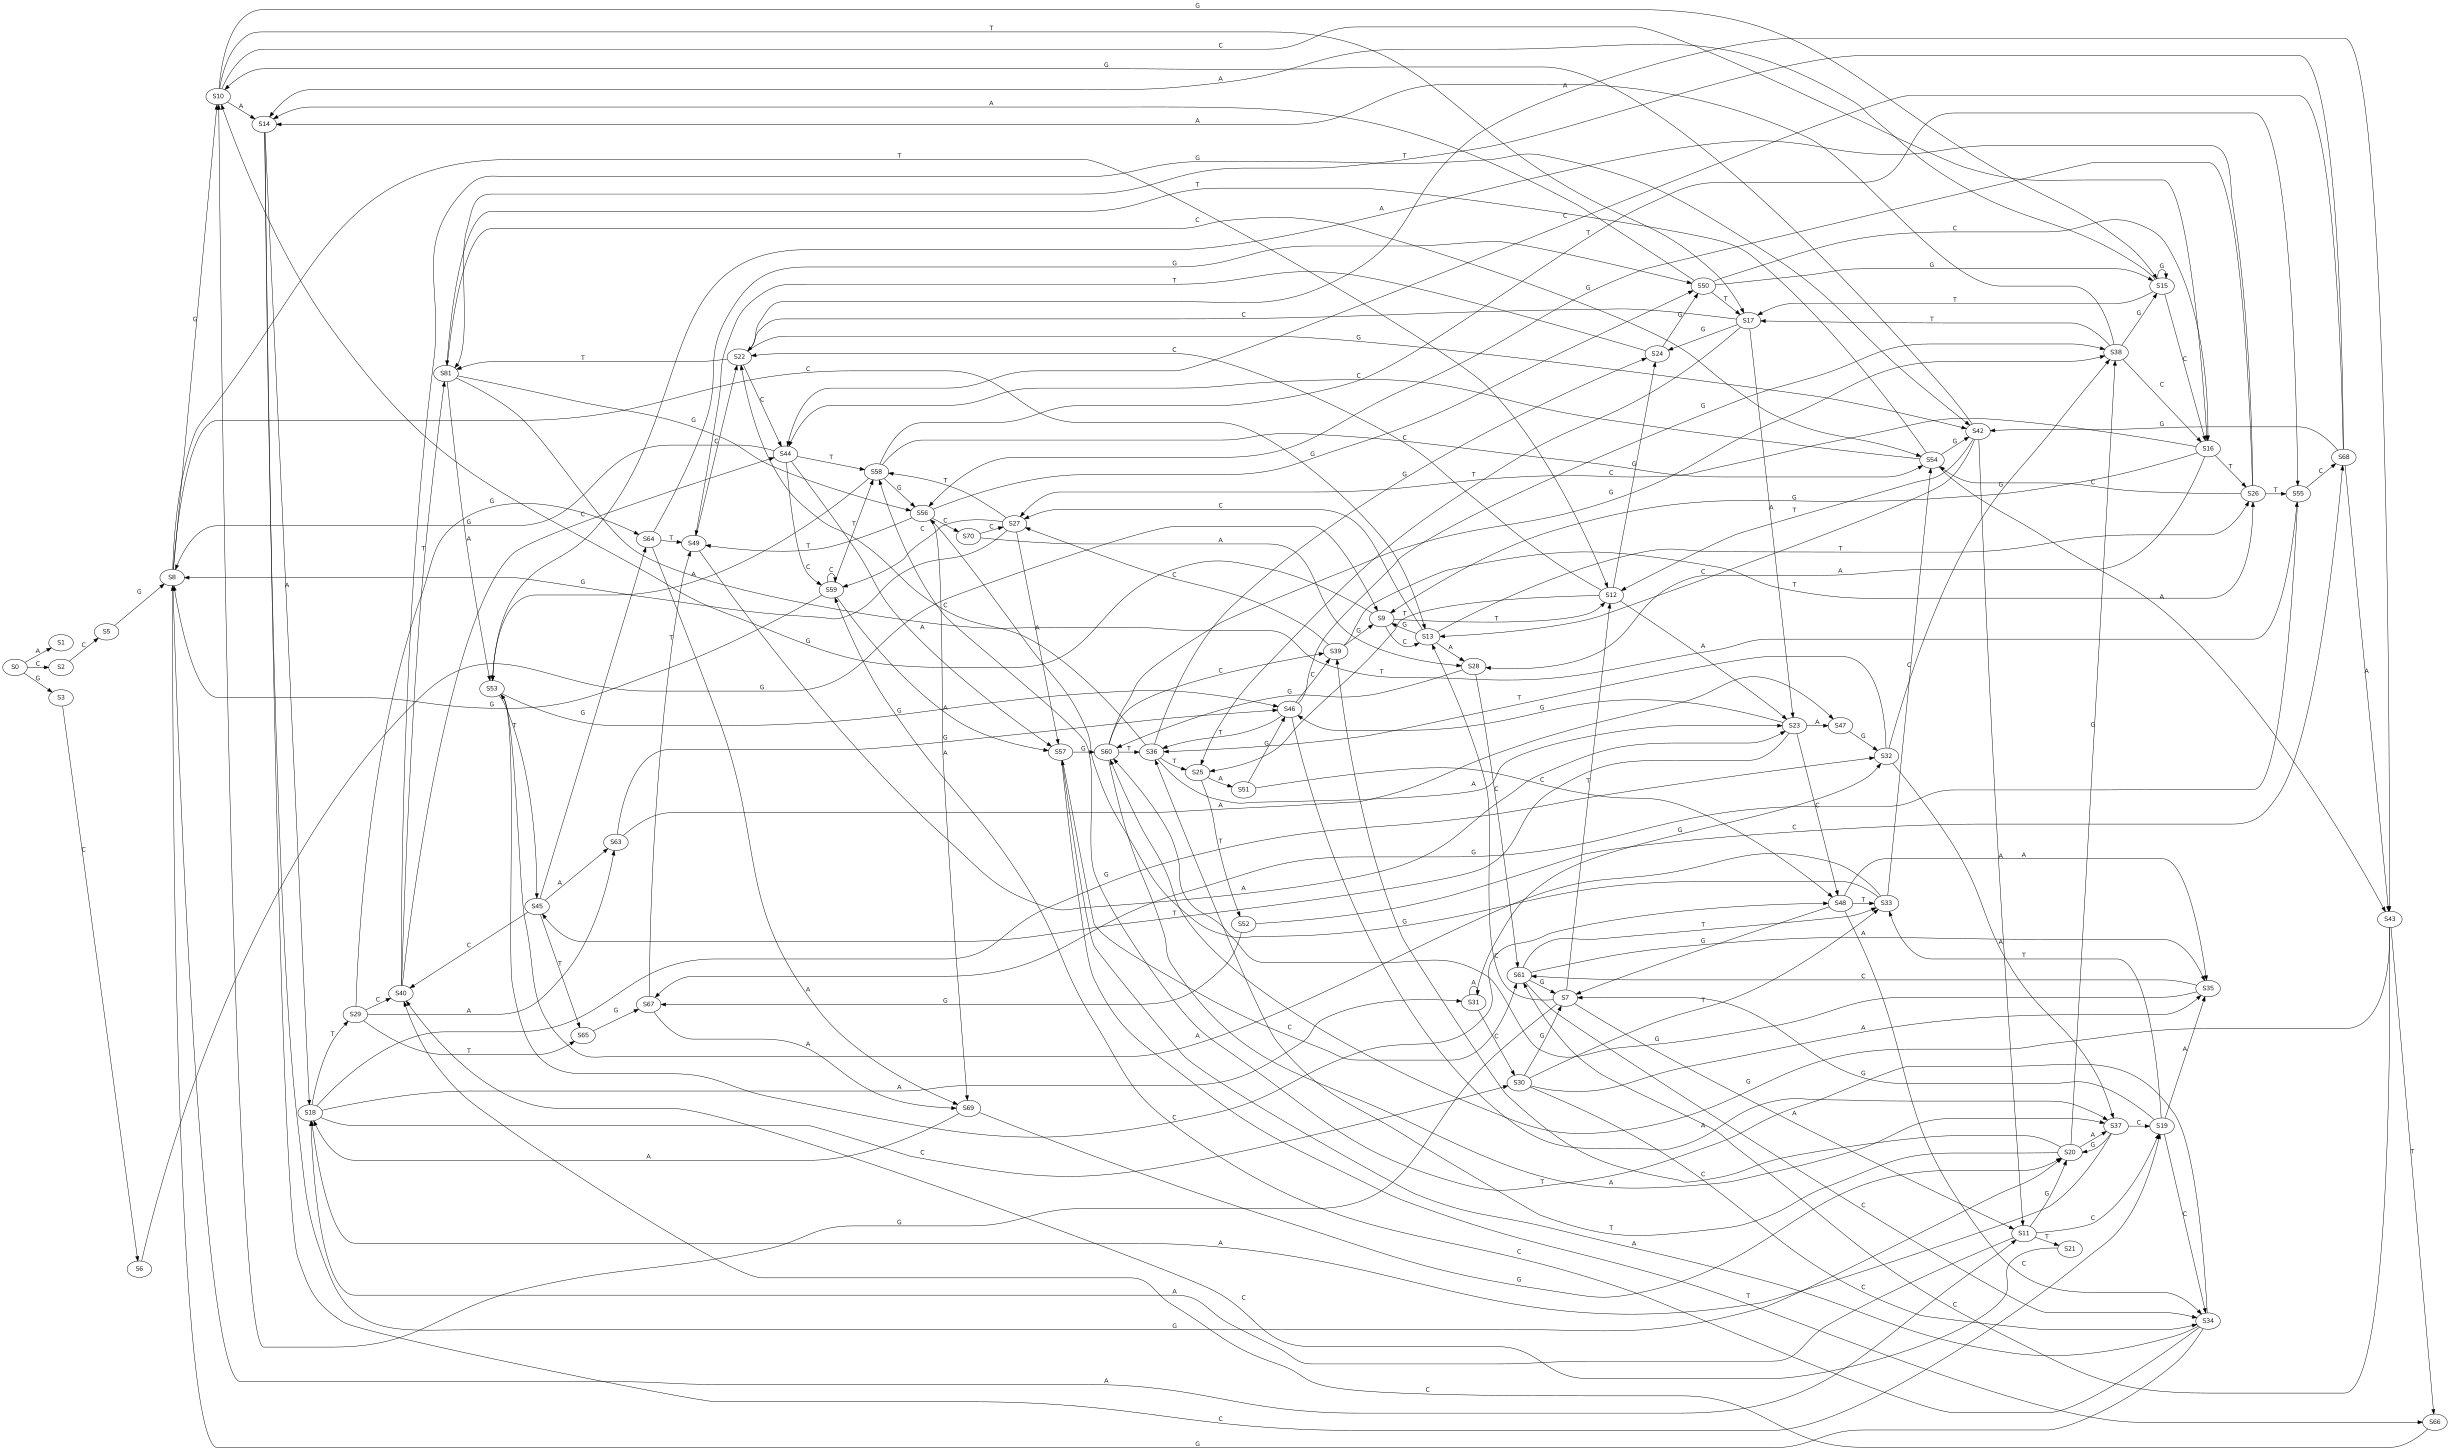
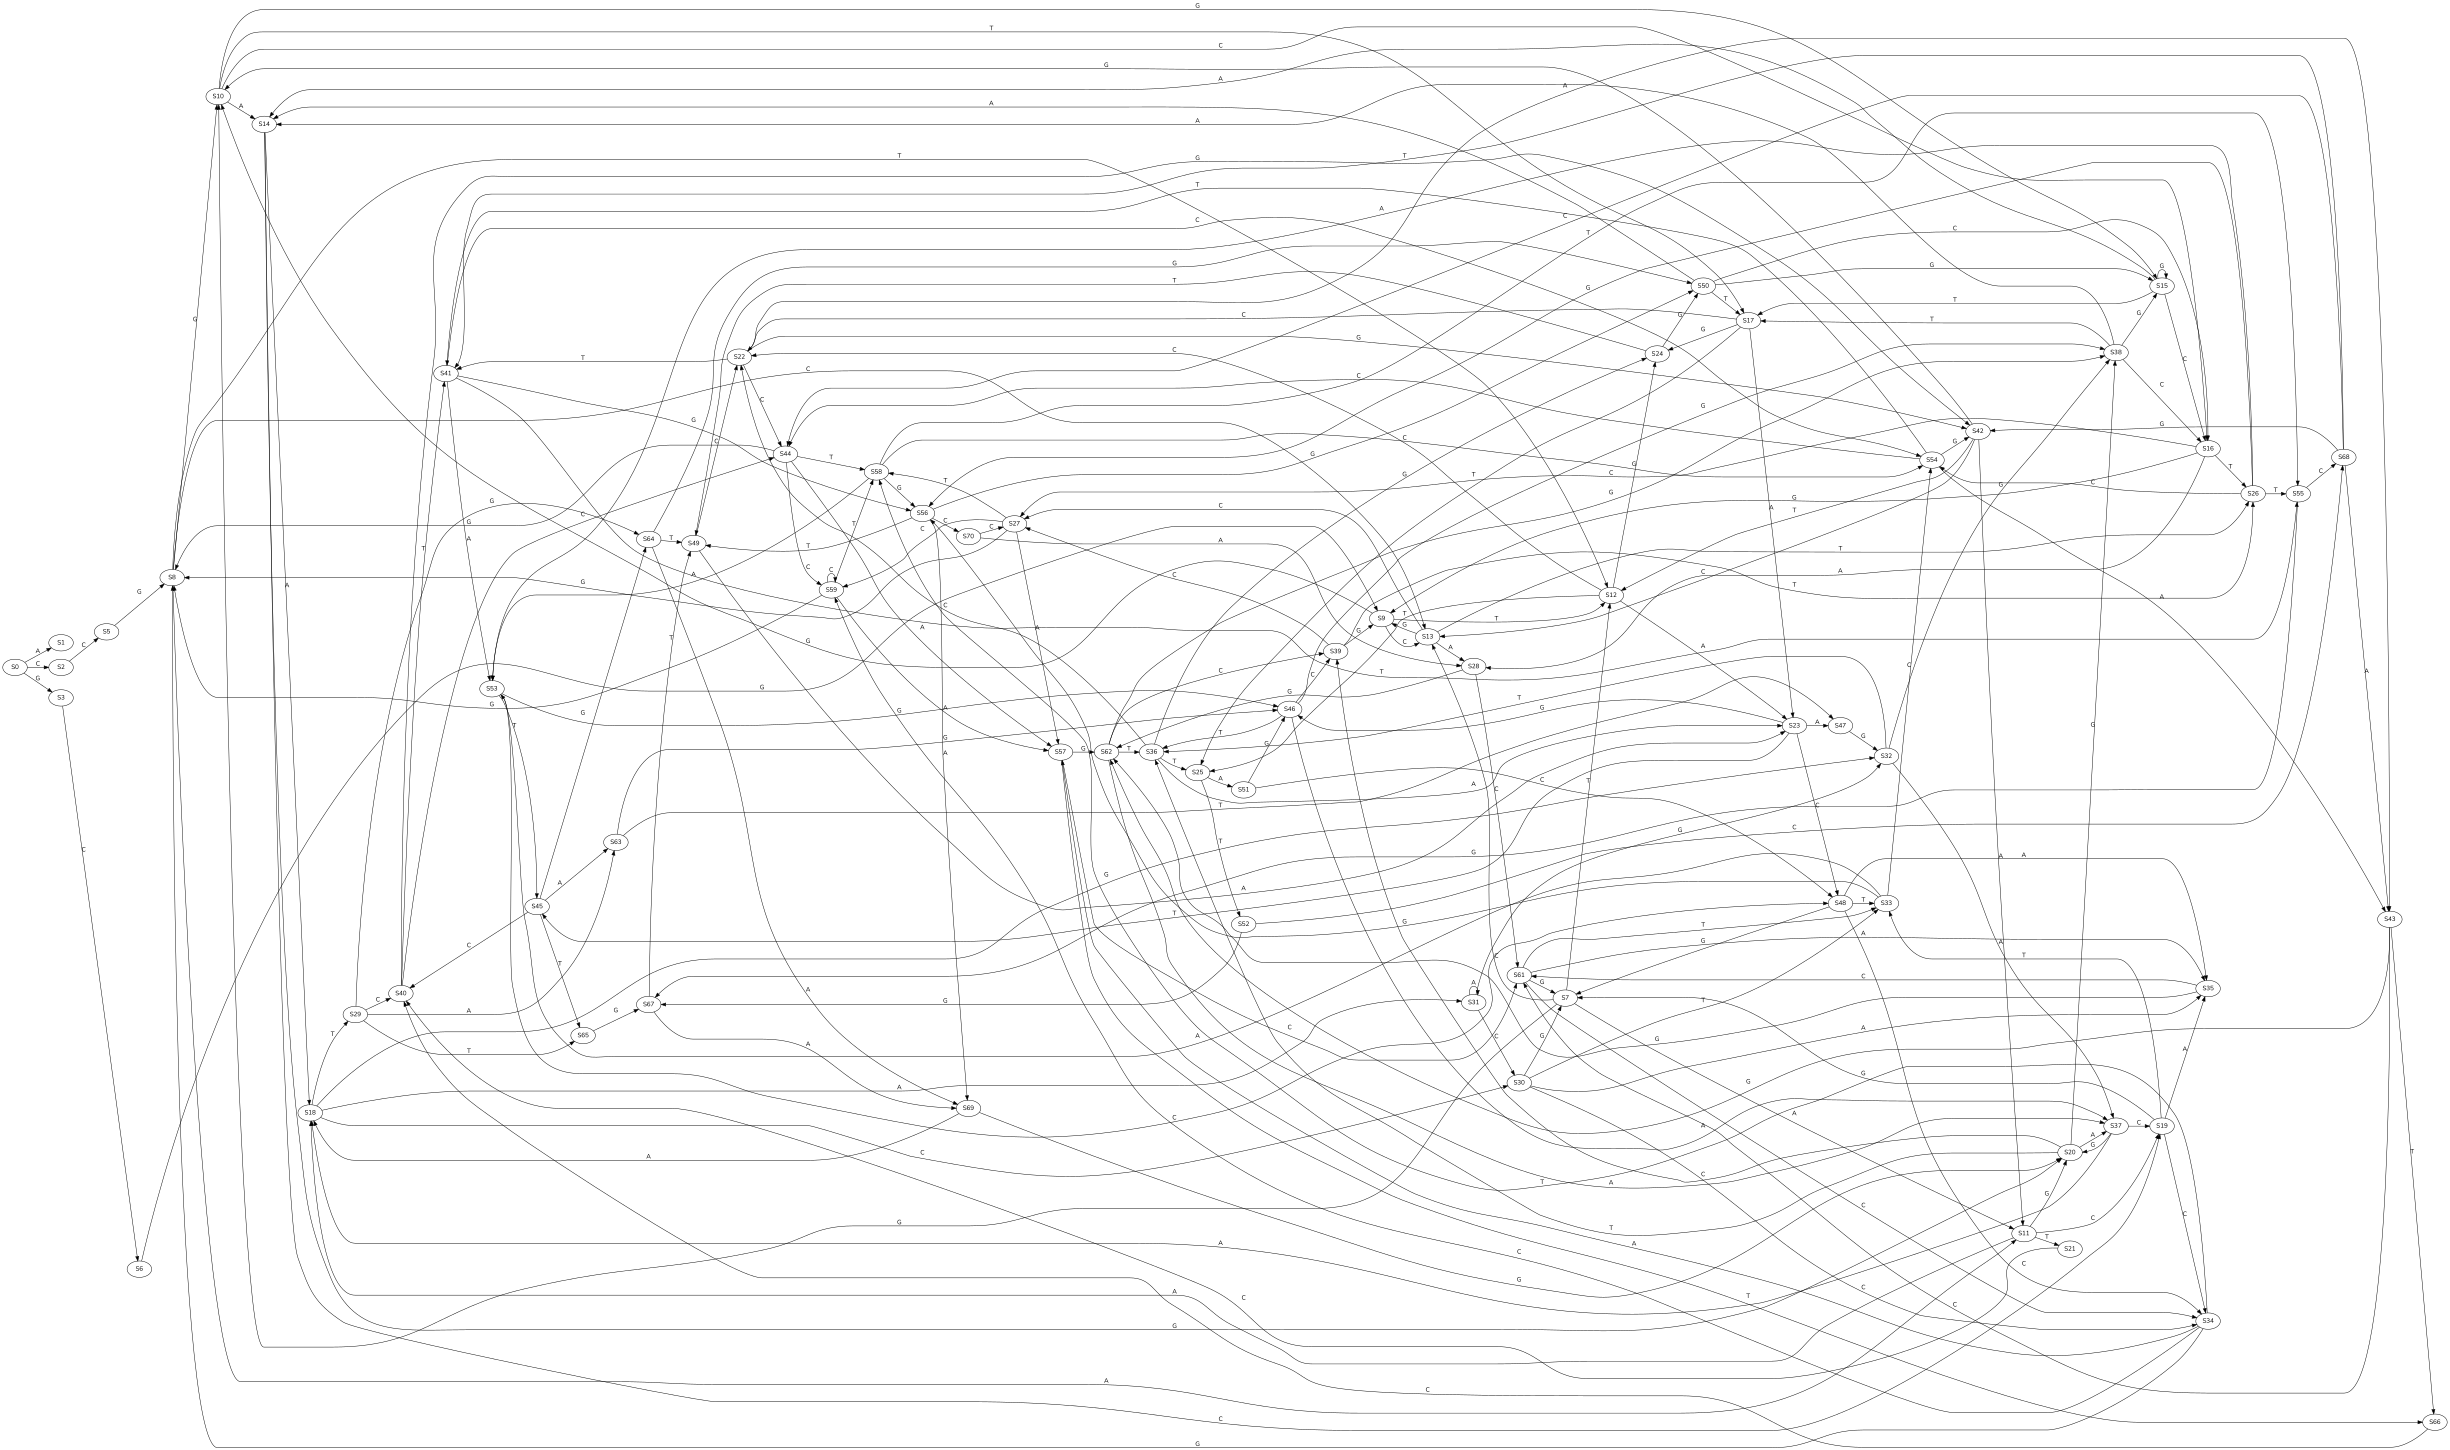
node "S81": label "S81" -> "S41"
node "S60": label "S60" -> "S62"
edge "S63" -> "S47": label "A" -> "T"
